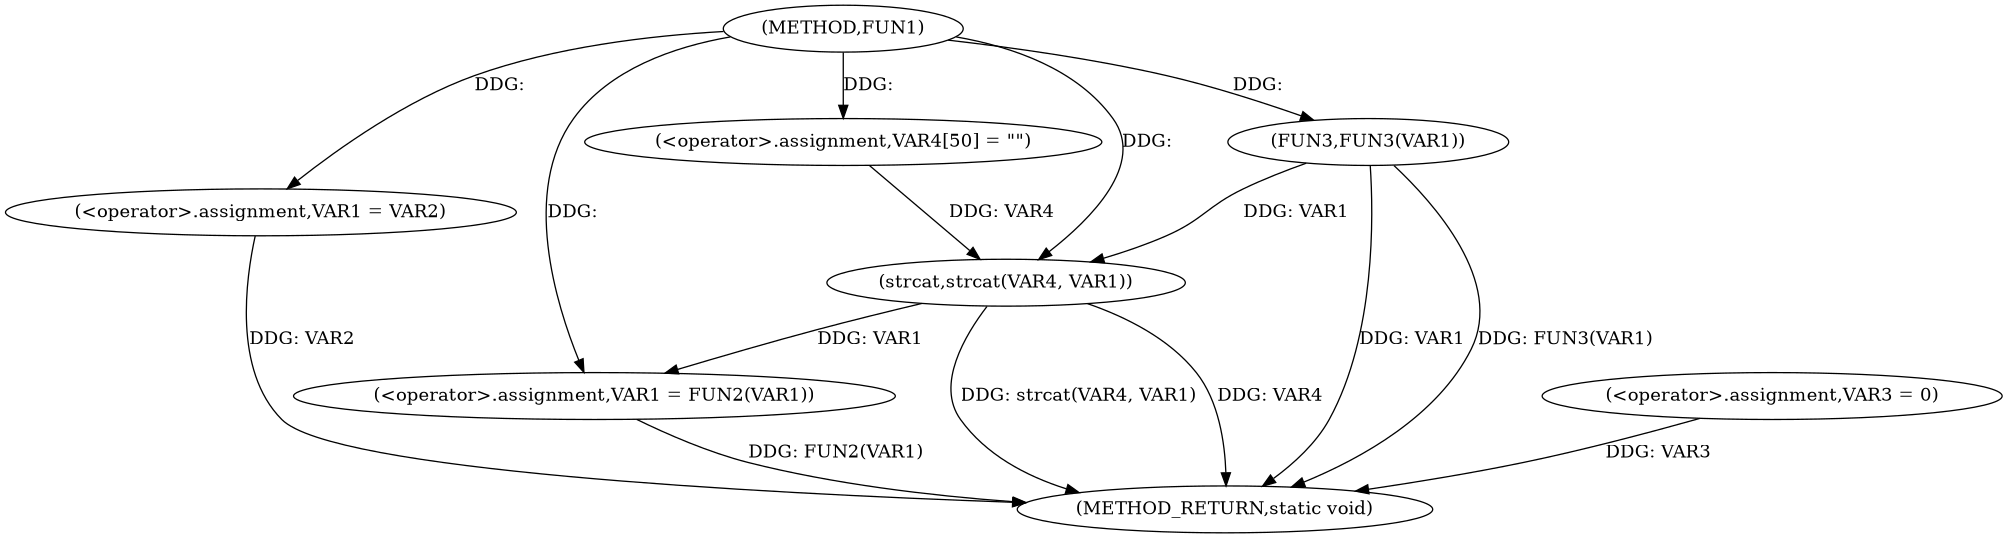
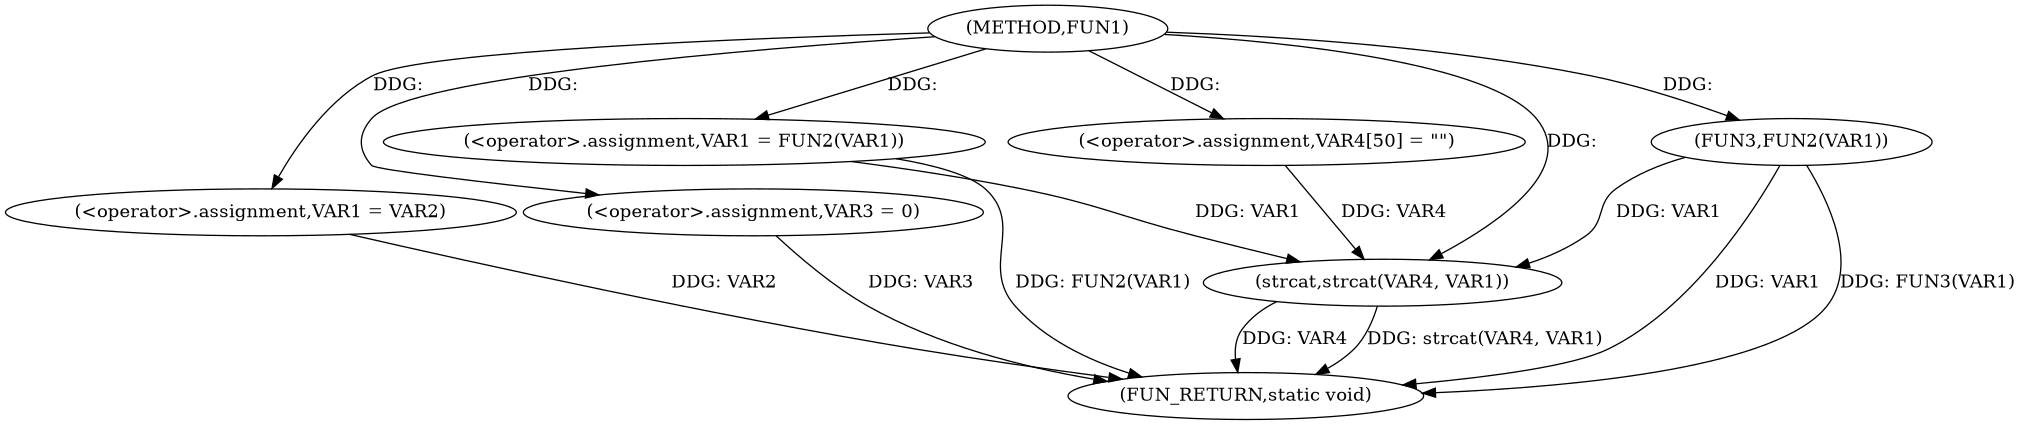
edge "(METHOD,FUN1)" -> "(<operator>.assignment,VAR3 = 0)": added, label "DDG:"
node "(FUN3,FUN3(VAR1))": label "(FUN3,FUN3(VAR1))" -> "(FUN3,FUN2(VAR1))"
edge "(strcat,strcat(VAR4, VAR1))" -> "(<operator>.assignment,VAR1 = FUN2(VAR1))": reversed
node "(METHOD_RETURN,static void)": label "(METHOD_RETURN,static void)" -> "(FUN_RETURN,static void)"
